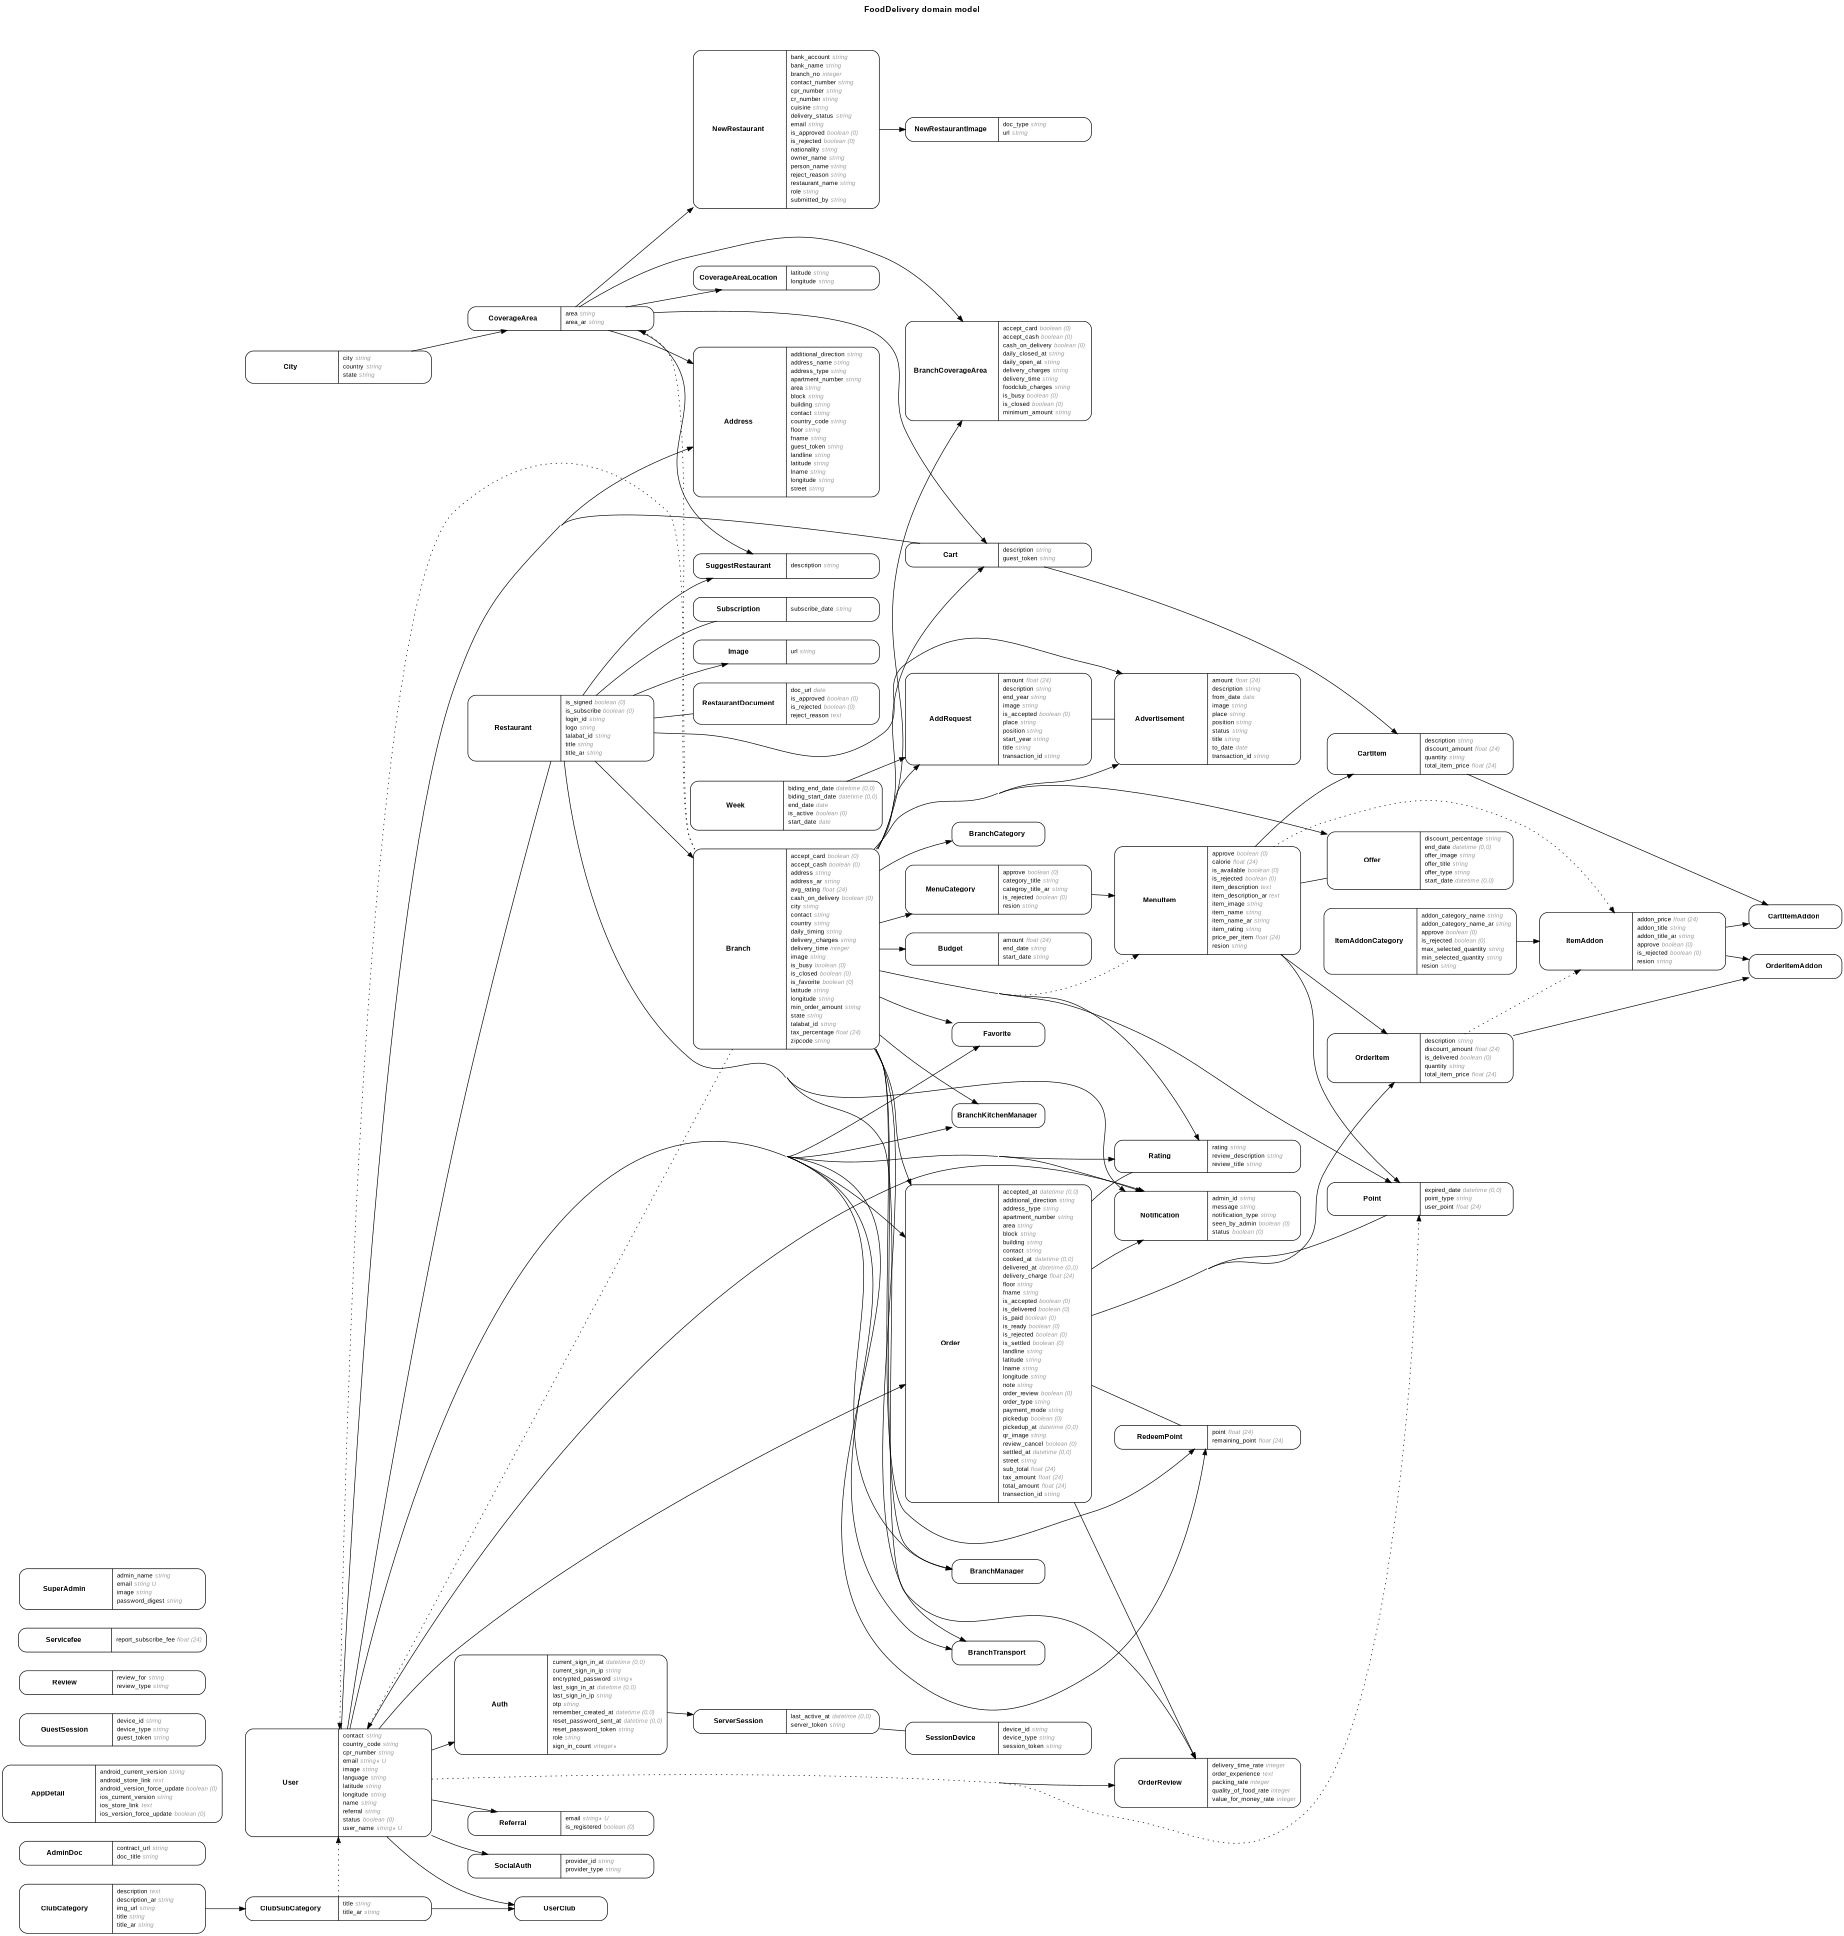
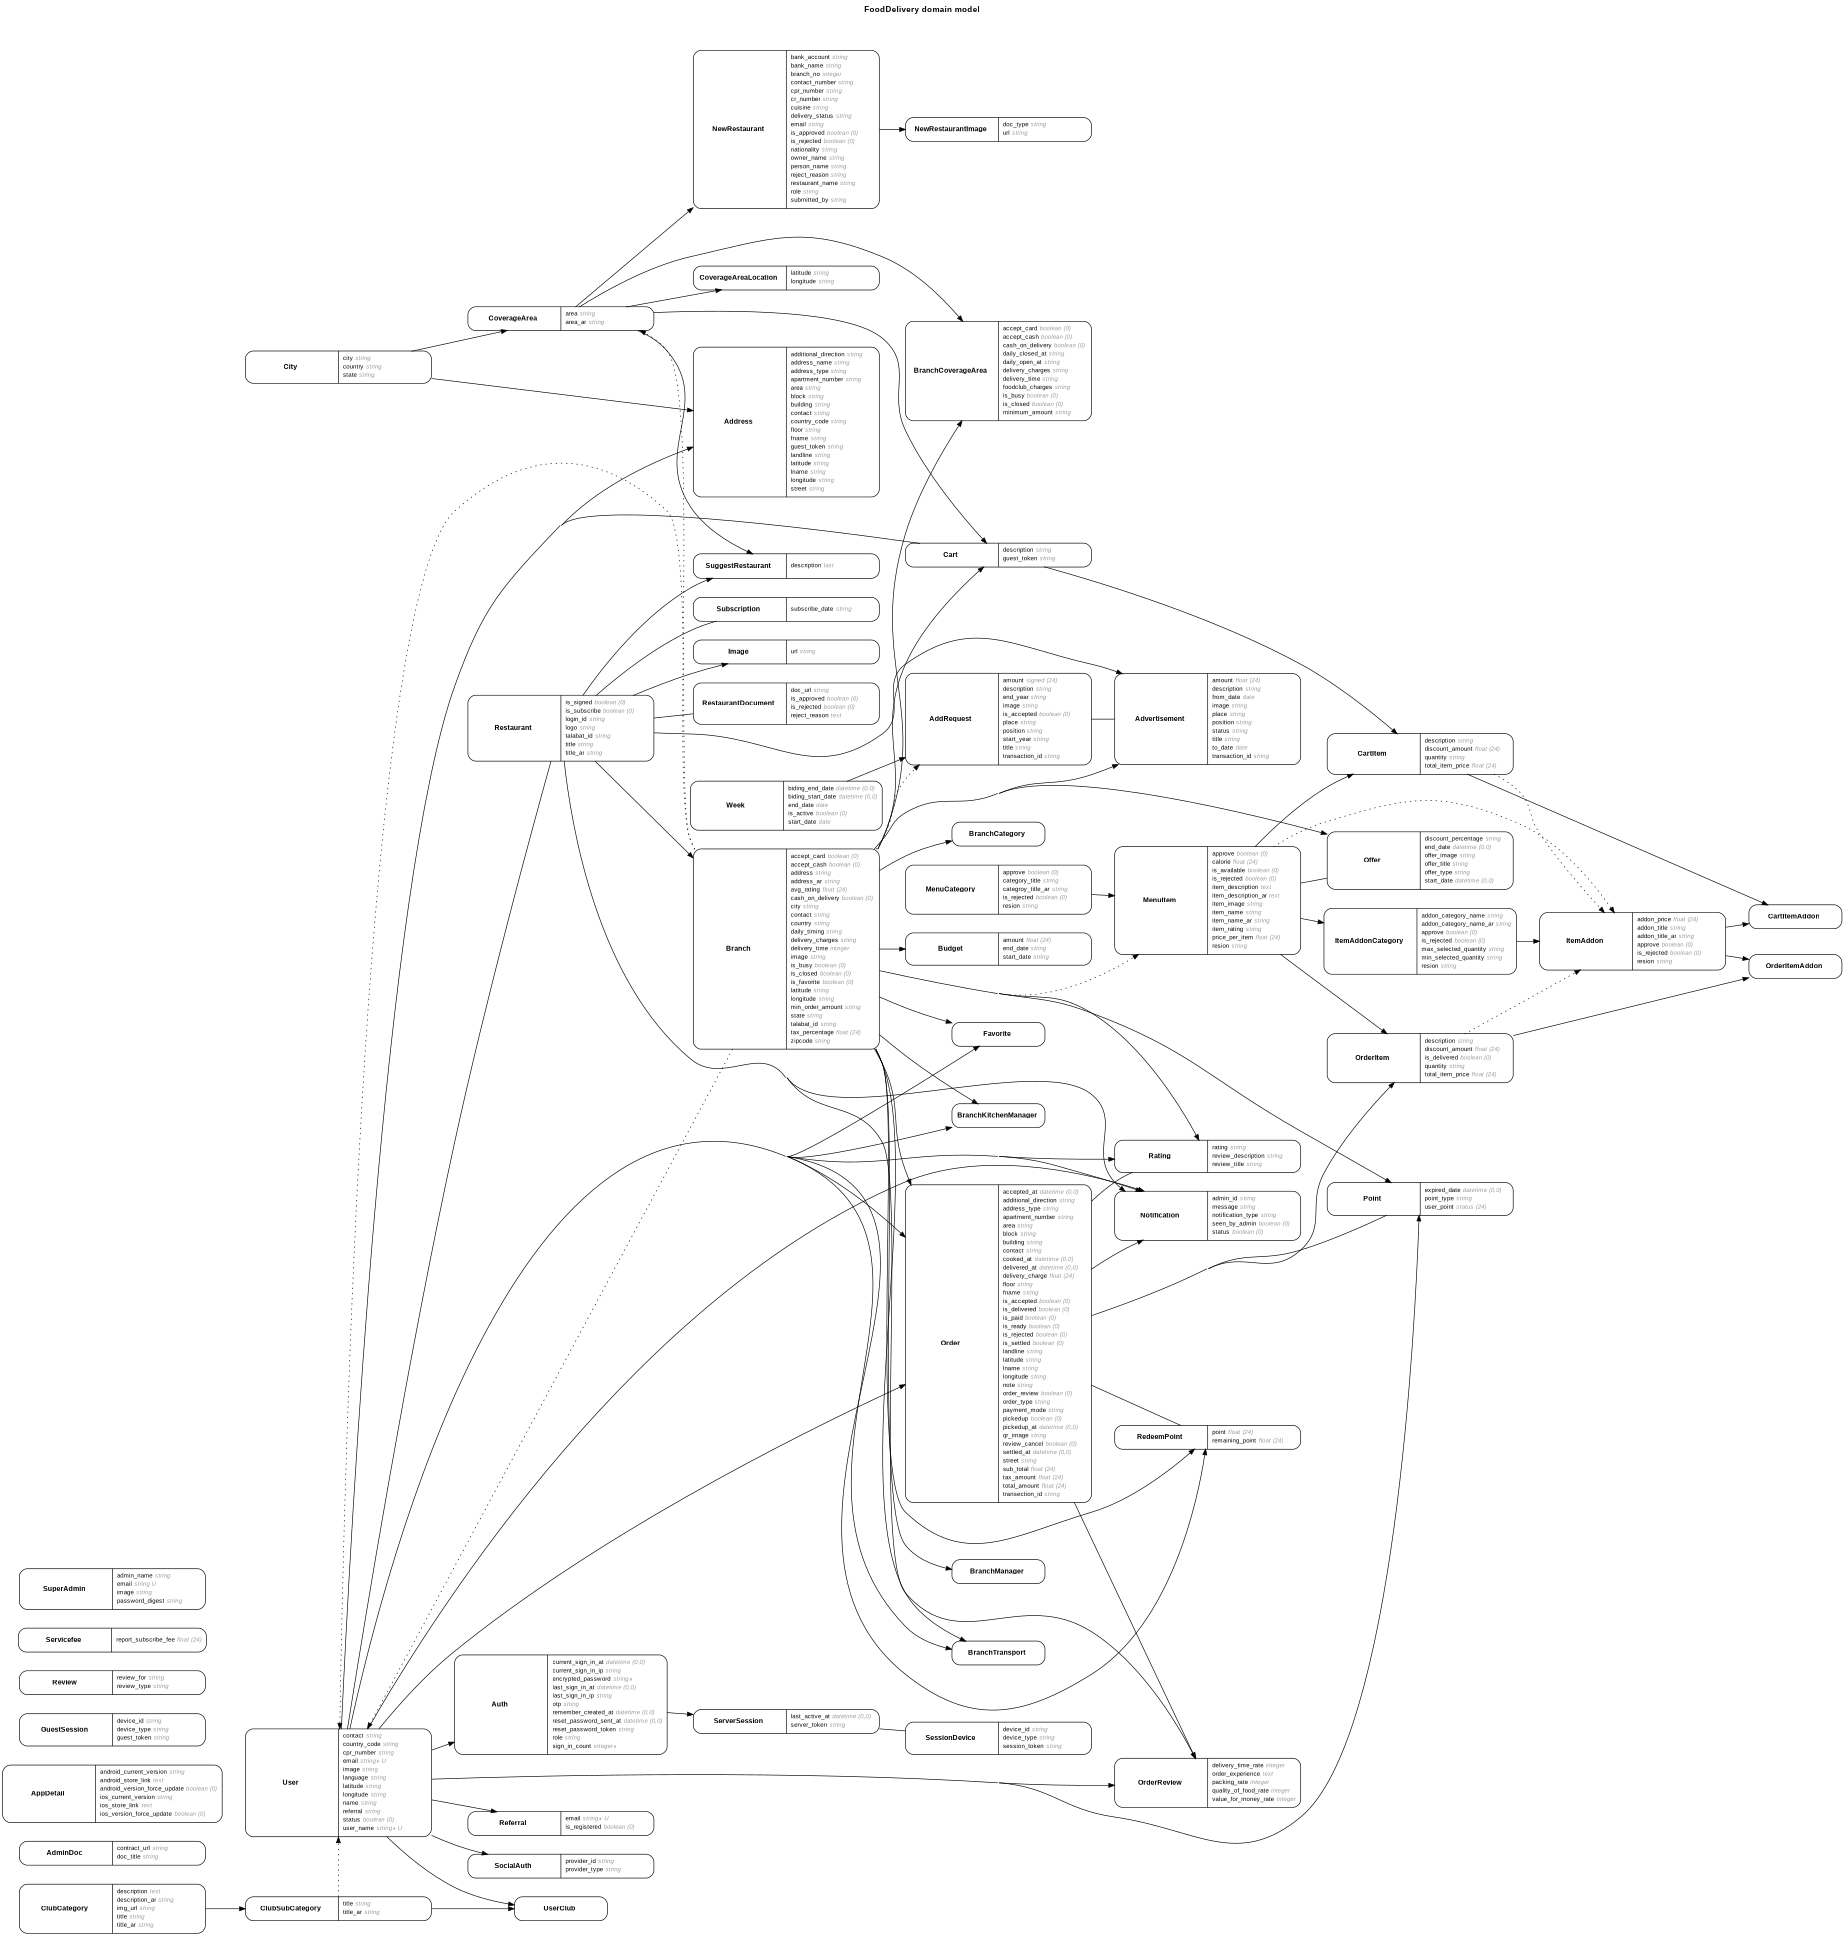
edge "CoverageArea" -- "Address": now "City" -- "Address"
node "SuggestRestaurant": text "string" -> "last"
node "AddRequest": text "float (24)" -> "signed (24)"
node "RestaurantDocument": text "date" -> "string"
edge "AddRequest" -- "Branch": style solid -> dotted
edge "CartItem" -- "ItemAddon": added
edge "MenuCategory" -- "Branch": removed
edge "MenuItem" -- "Point": now "MenuItem" -- "ItemAddonCategory"
node "Point": text "float (24)" -> "status (24)"
edge "BranchManager" -- "User": removed
edge "Point" -- "User": style dotted -> solid
